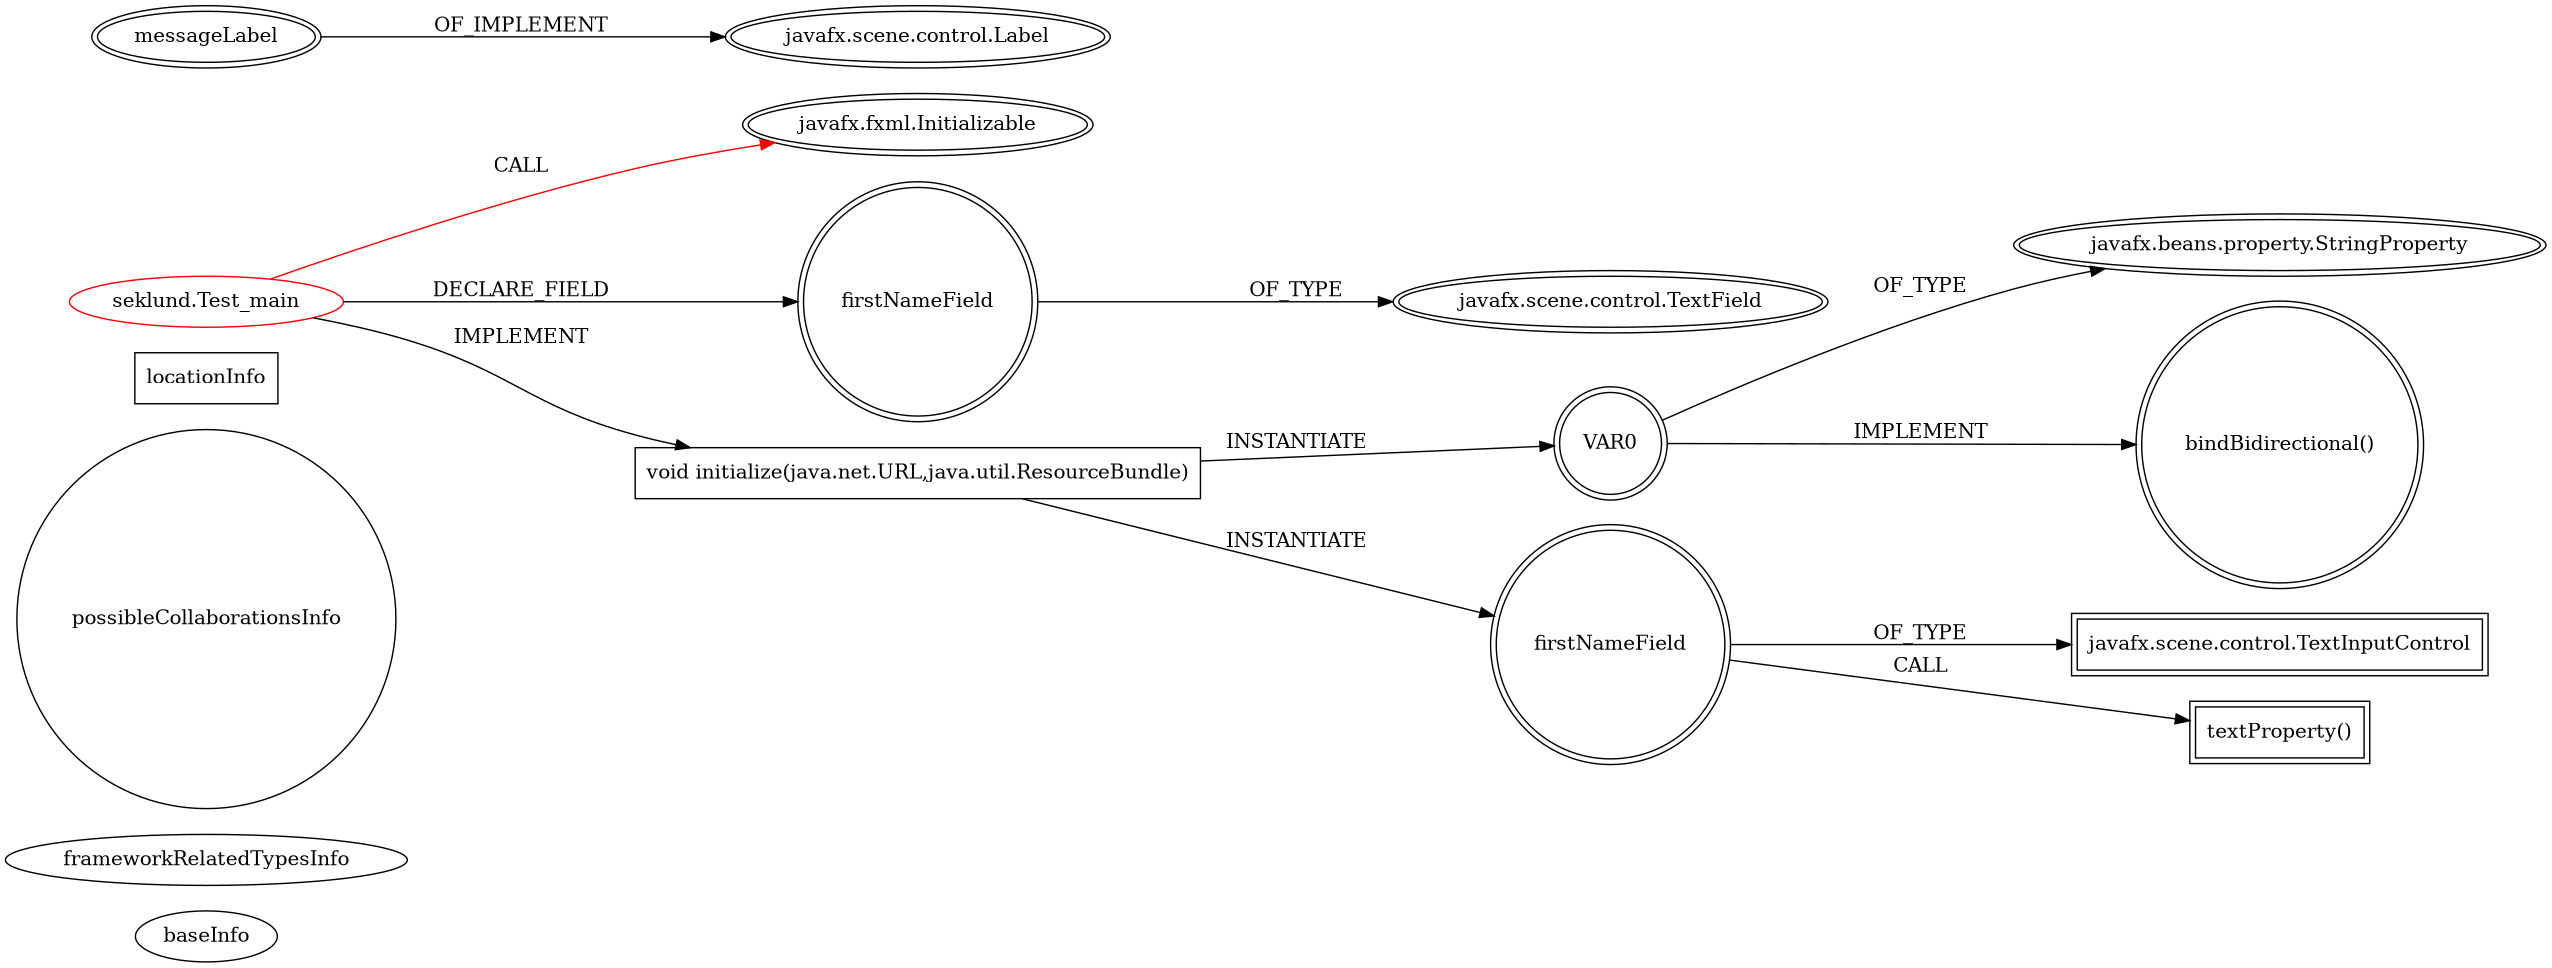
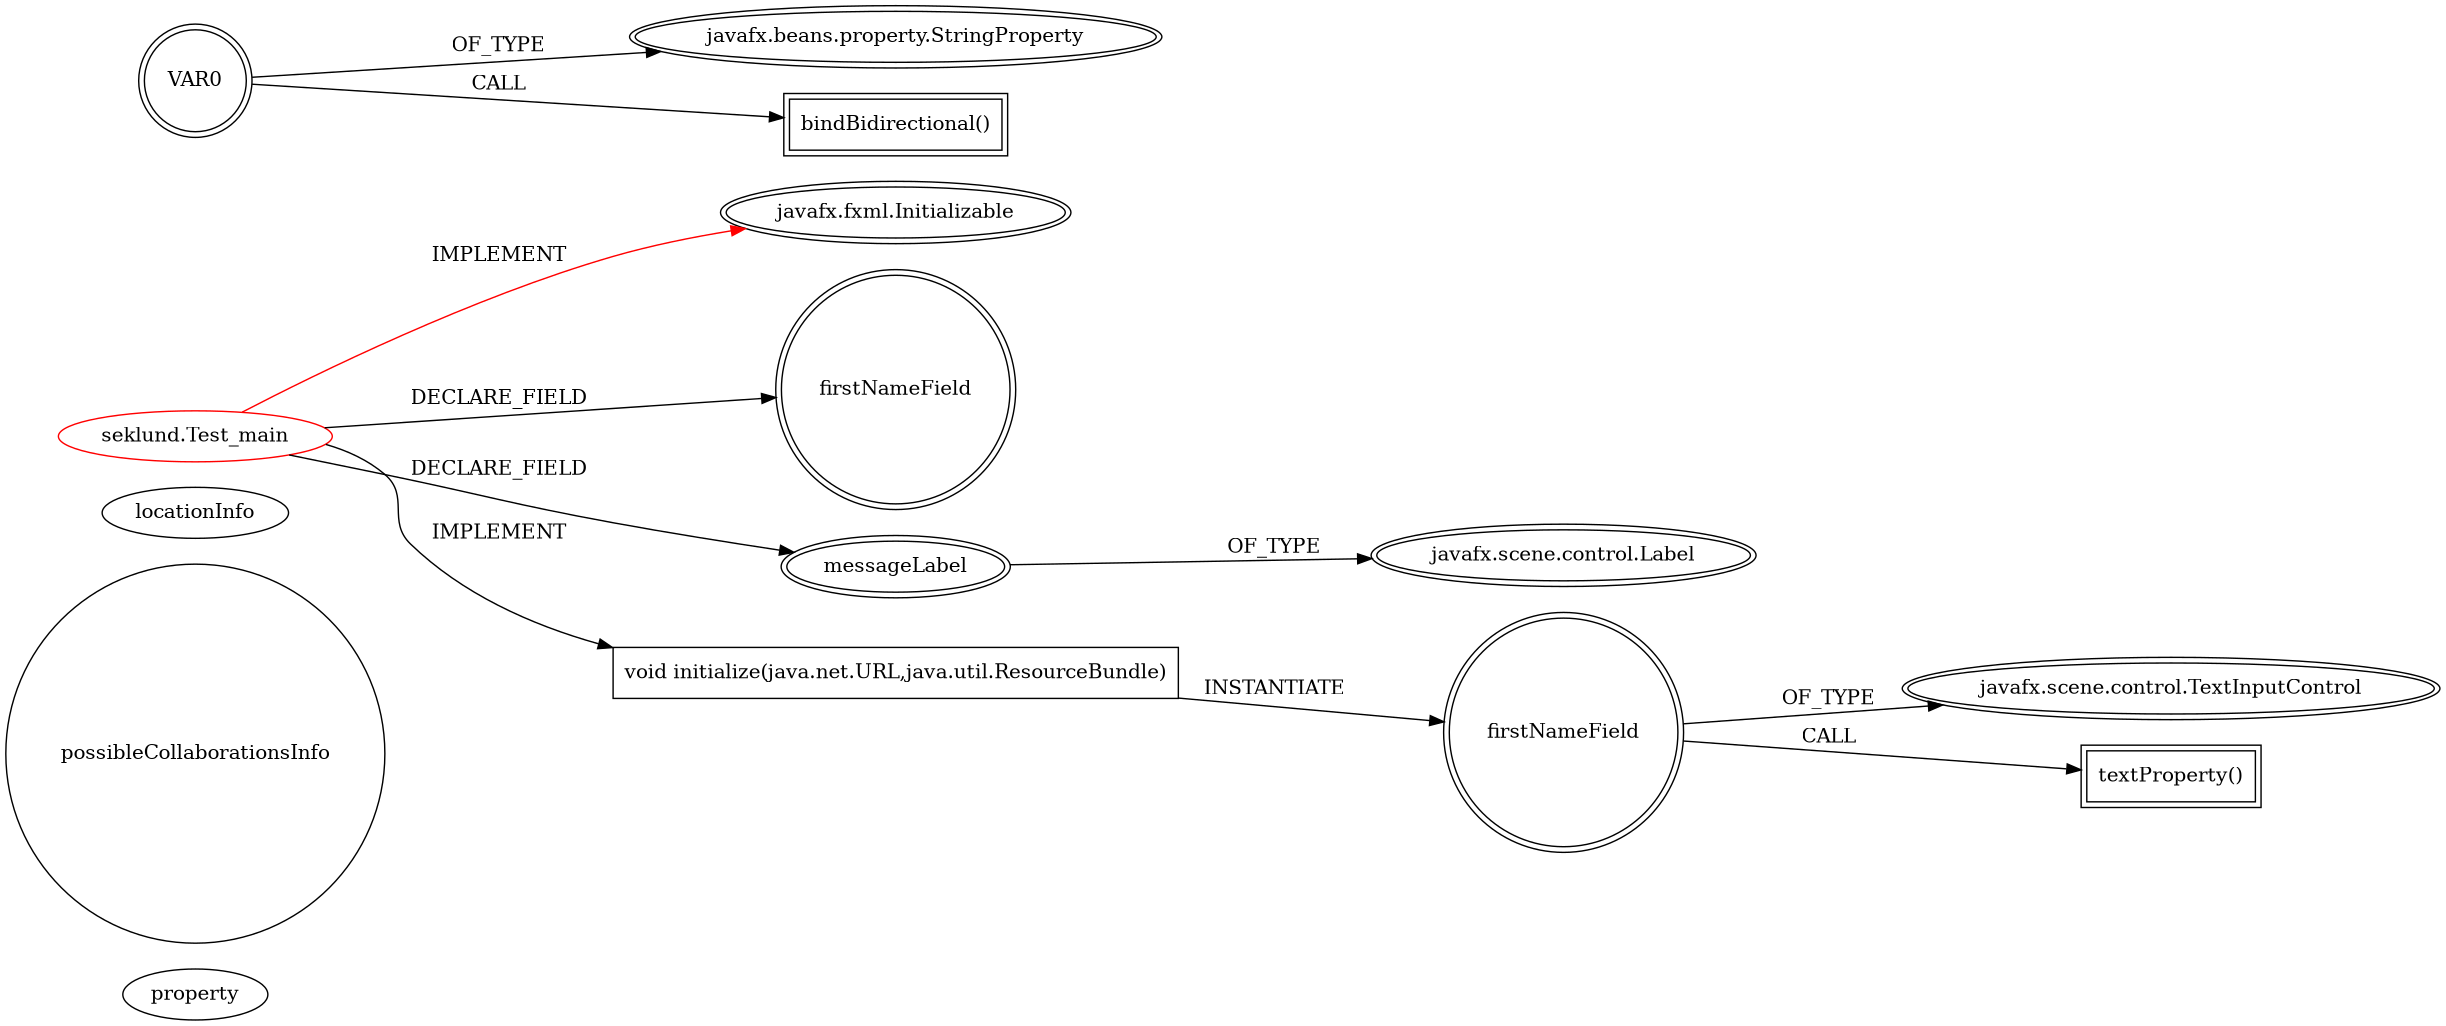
edge "messageLabel" -> "javafx.scene.control.Label": label "OF_IMPLEMENT" -> "OF_TYPE"
edge "seklund.Test_main" -> "javafx.fxml.Initializable": label "CALL" -> "IMPLEMENT"
node "javafx.scene.control.TextField": removed
node "locationInfo": shape box -> ellipse
edge "VAR0" -> "bindBidirectional()": label "IMPLEMENT" -> "CALL"
node "bindBidirectional()": shape circle -> box
edge "void initialize(java.net.URL,java.util.ResourceBundle)" -> "VAR0": removed, label "INSTANTIATE"
edge "seklund.Test_main" -> "messageLabel": added, label "DECLARE_FIELD"
node "javafx.scene.control.TextInputControl": shape box -> ellipse
node "frameworkRelatedTypesInfo": label "frameworkRelatedTypesInfo" -> "property"
node "baseInfo": removed
